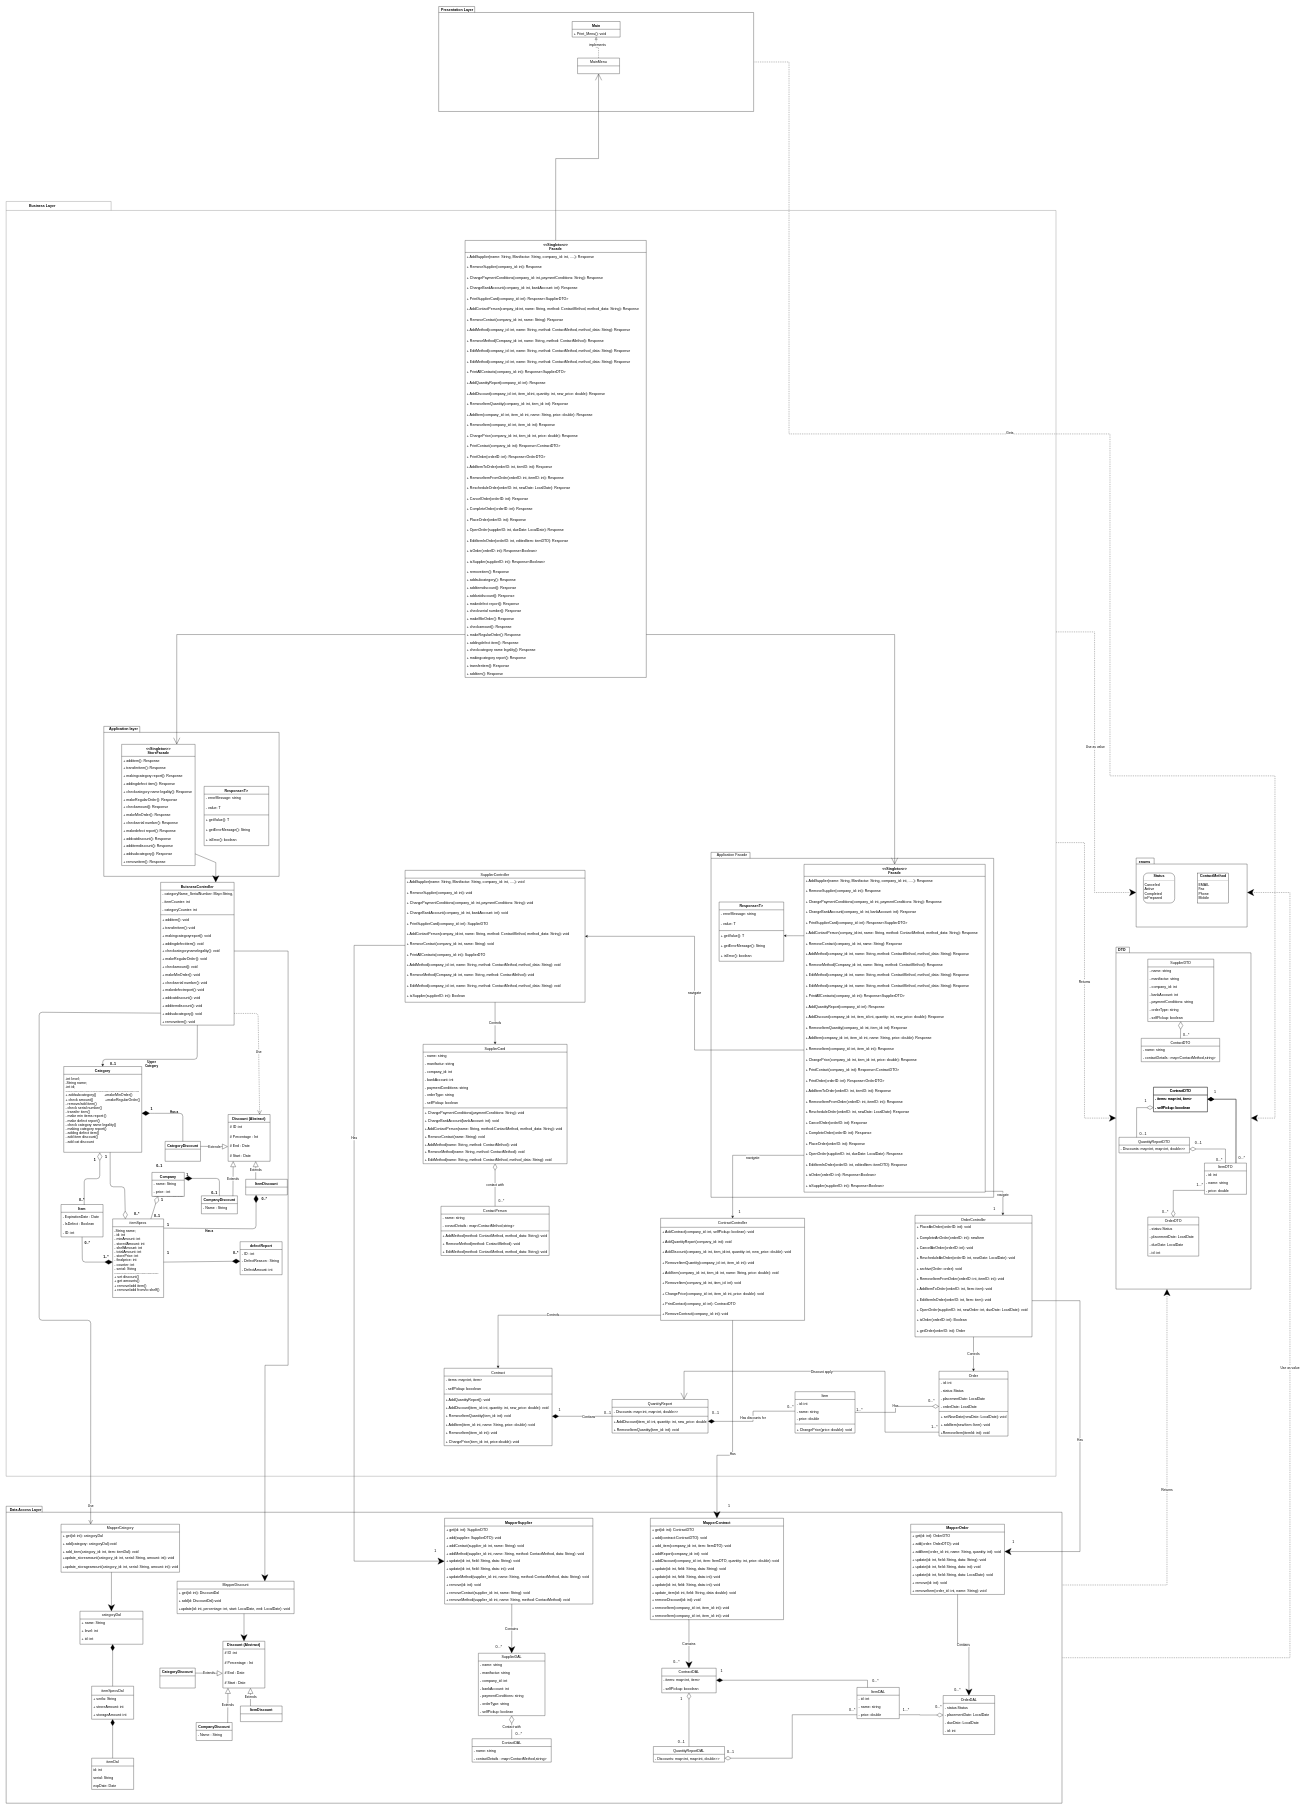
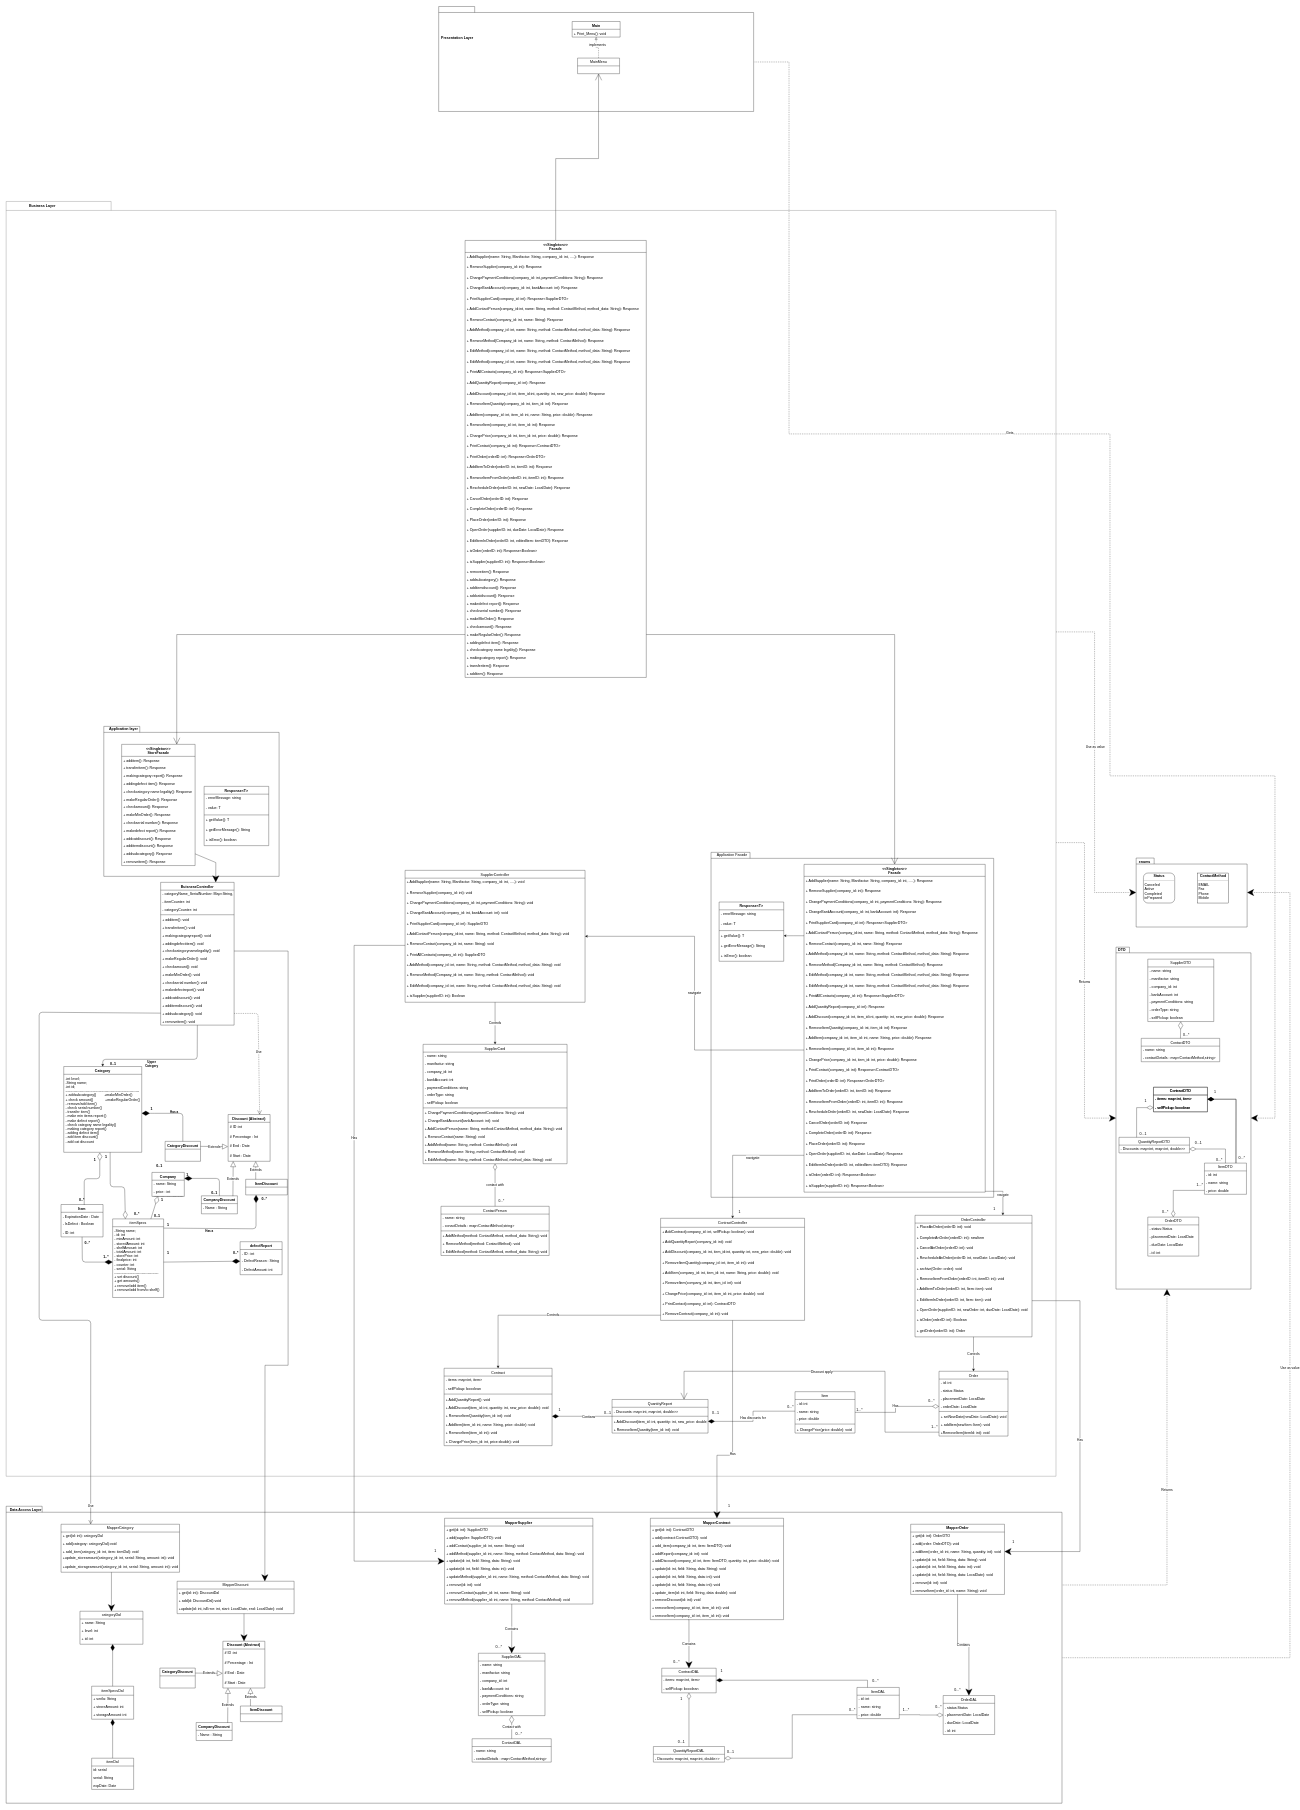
node "Presentation Layer": moved (457, 9) -> (457, 38)
node "+update(id: int, percentage: int, start: LocalDate, end: LocalDate): void": label "+update(id: int, percentage: int, start: LocalDate, end: LocalDate): void" -> "+update(id: int, isError: int, start: LocalDate, end: LocalDate): void"
node "id: int": label "id: int" -> "id: serial"
